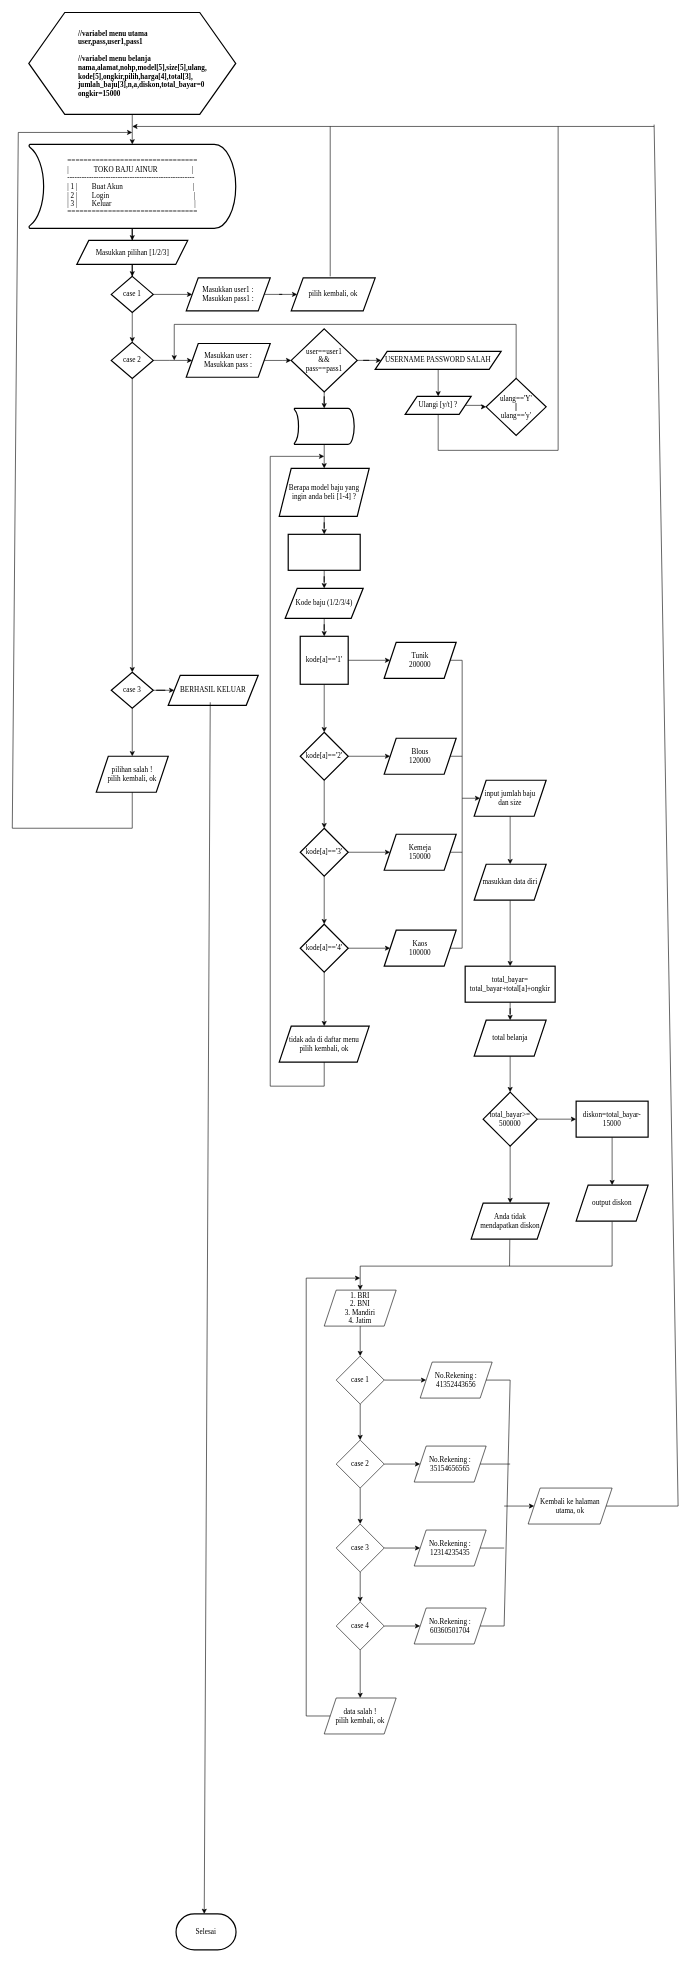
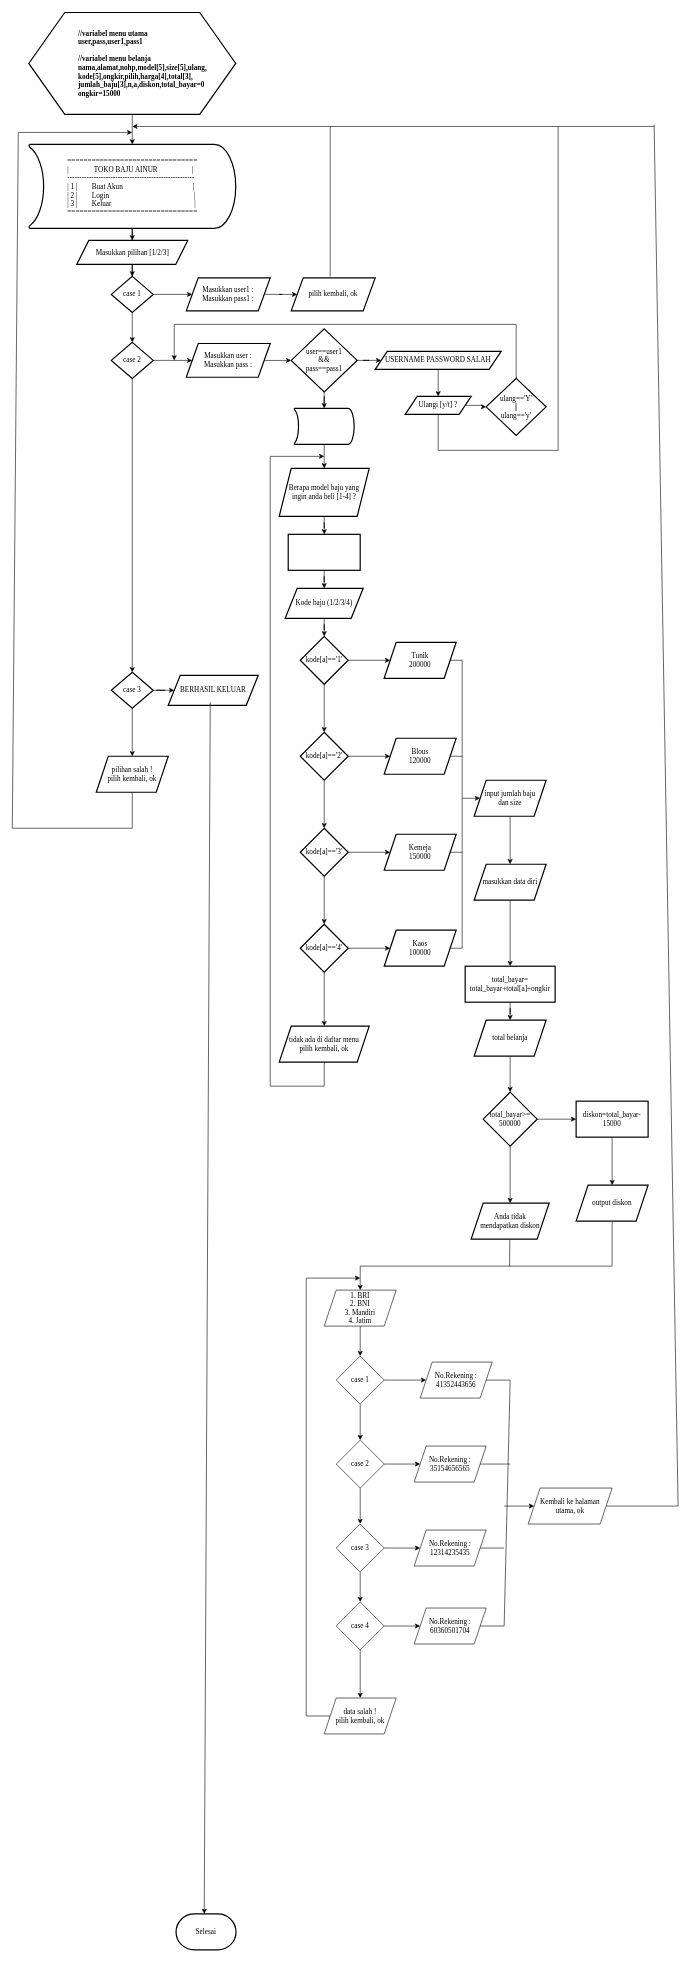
node "kode[a]=='1'": shape rectangle -> diamond
